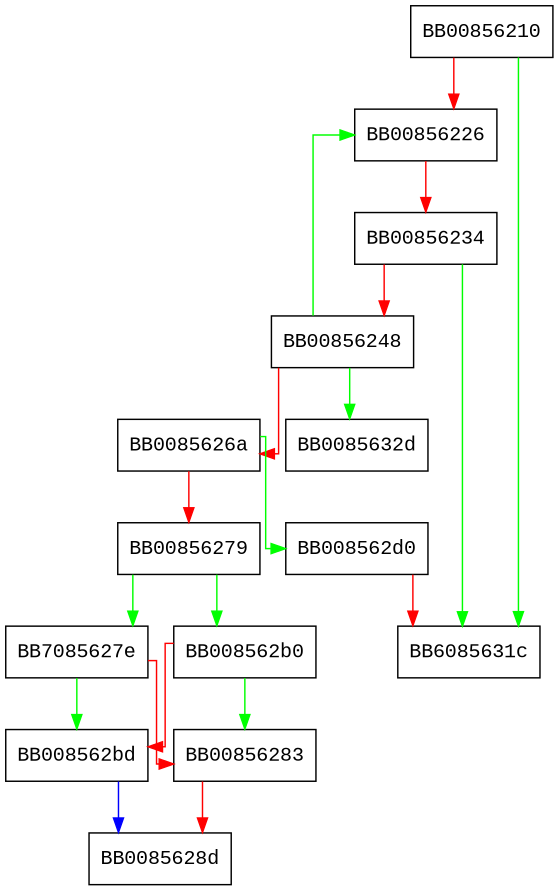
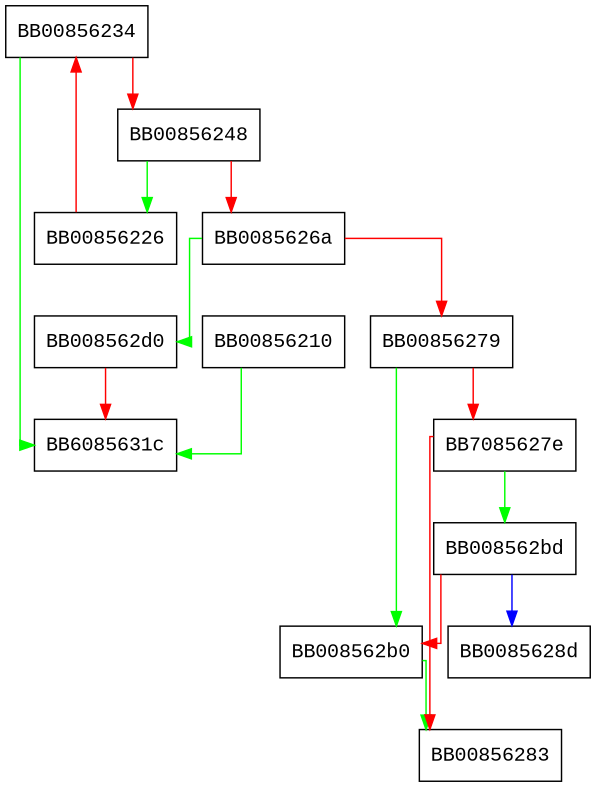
edge "BB00856210" -> "BB00856226": removed
node "BB0085632d": removed
edge "BB00856279" -> "BB7085627e": color green -> red
edge "BB008562b0" -> "BB008562bd": reversed
edge "BB00856283" -> "BB0085628d": removed
